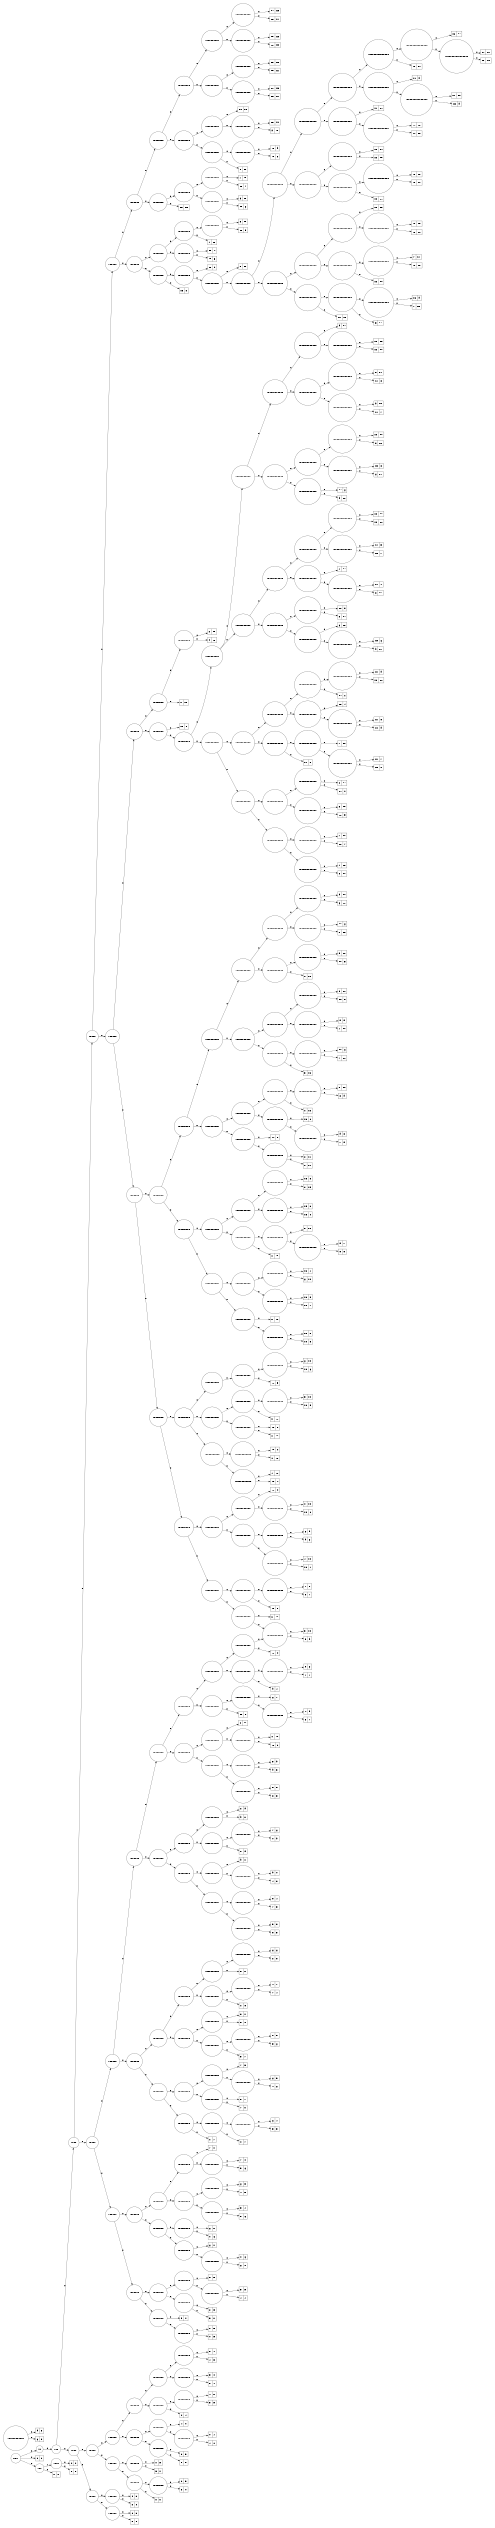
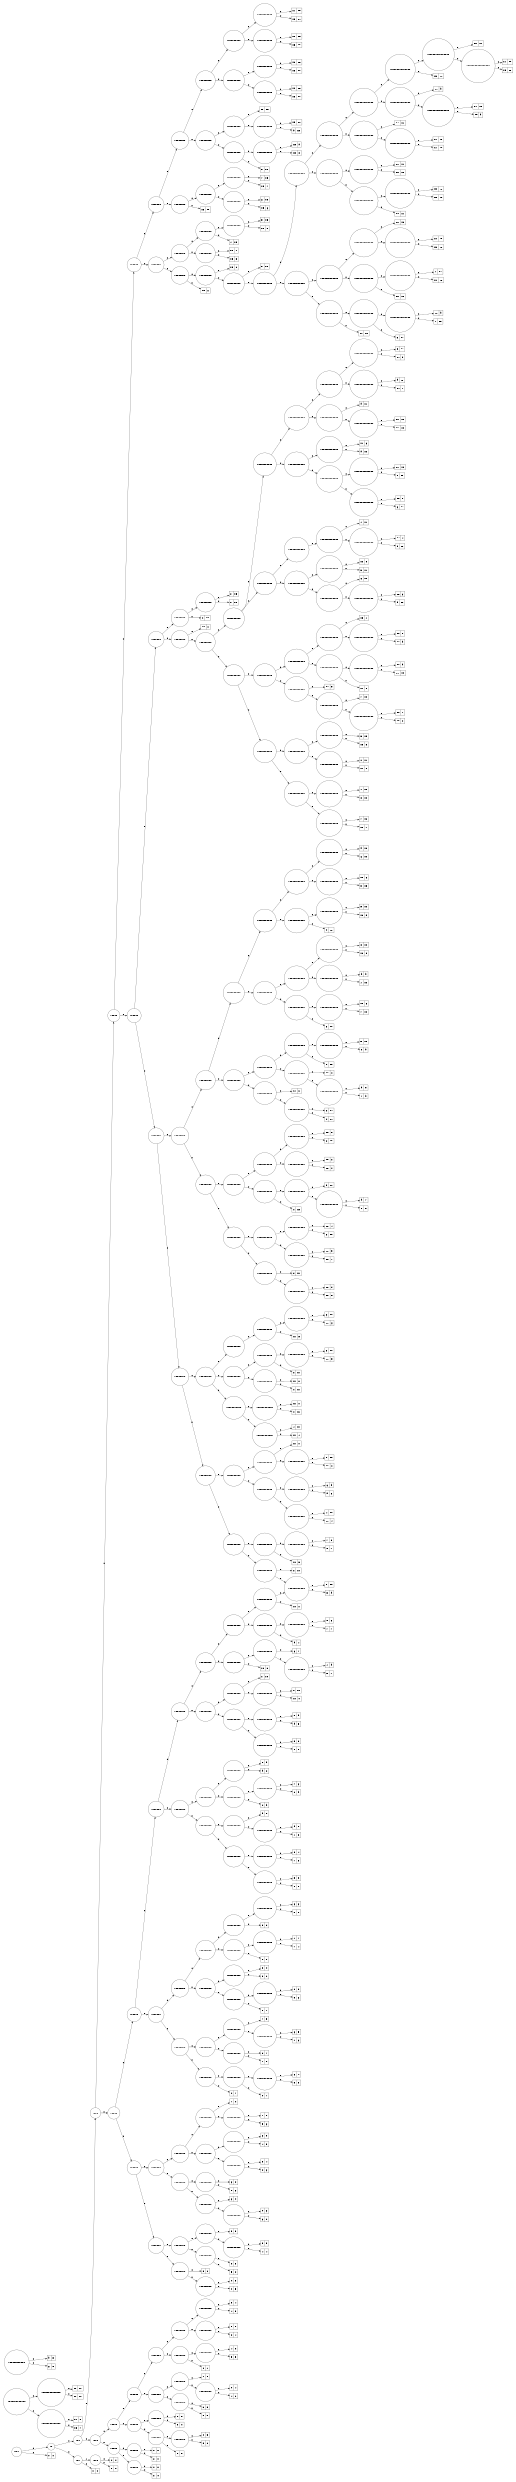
edge "n00001011010" -> "n000010110100": removed, label "0"
edge "start" -> "n01": now "n0" -> "n01"
